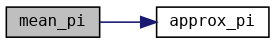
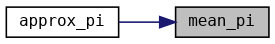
edge "mean_pi" -> "approx_pi": reversed
